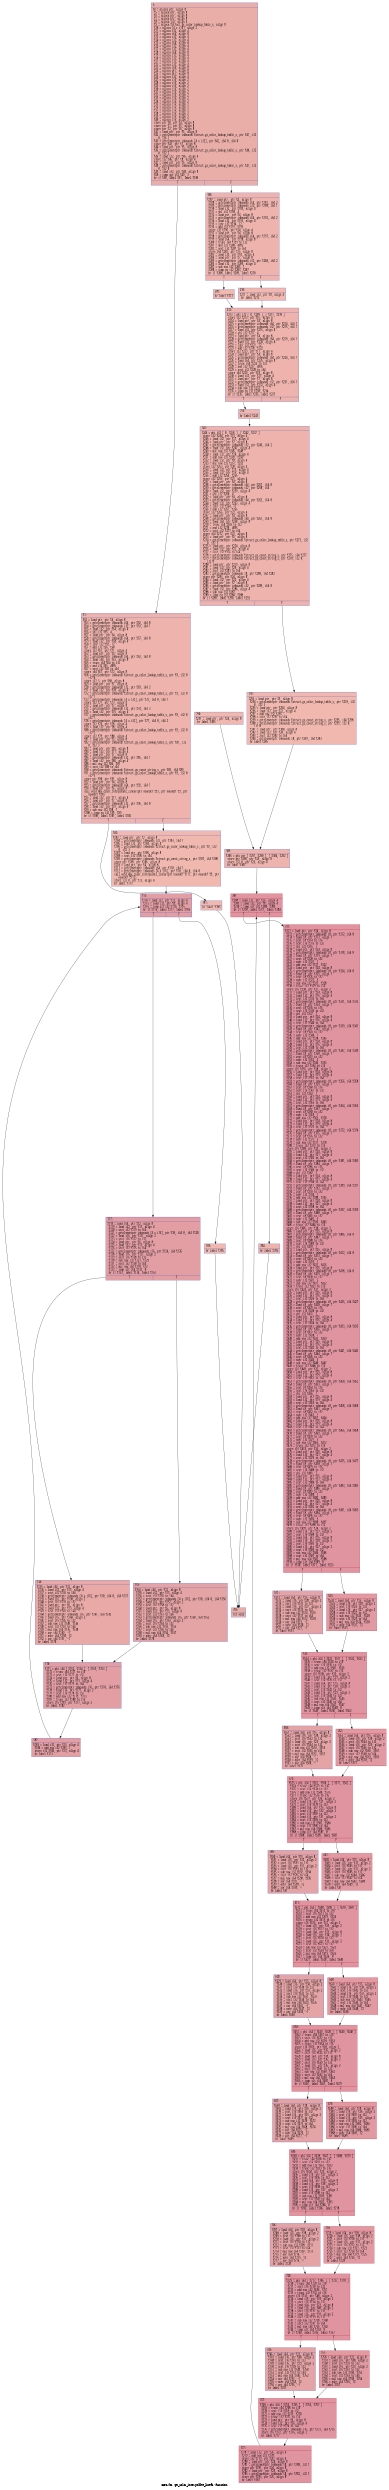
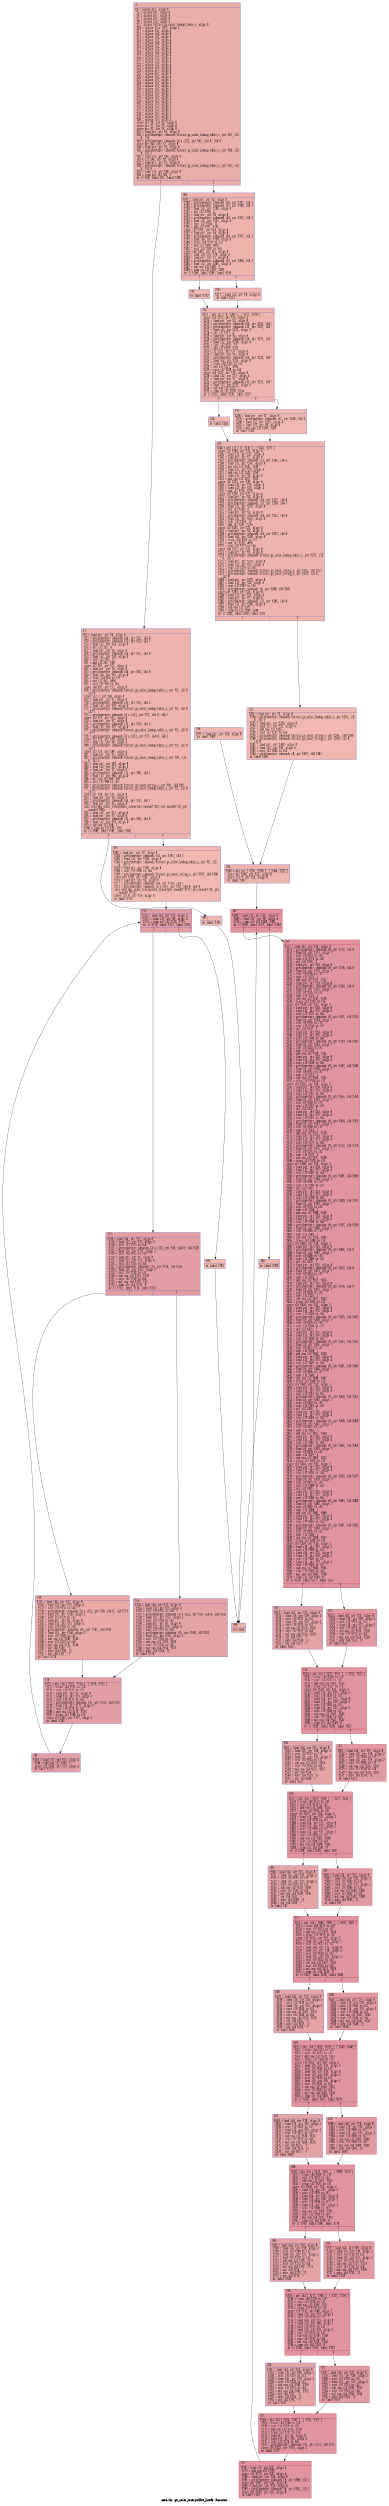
node "237:": added
